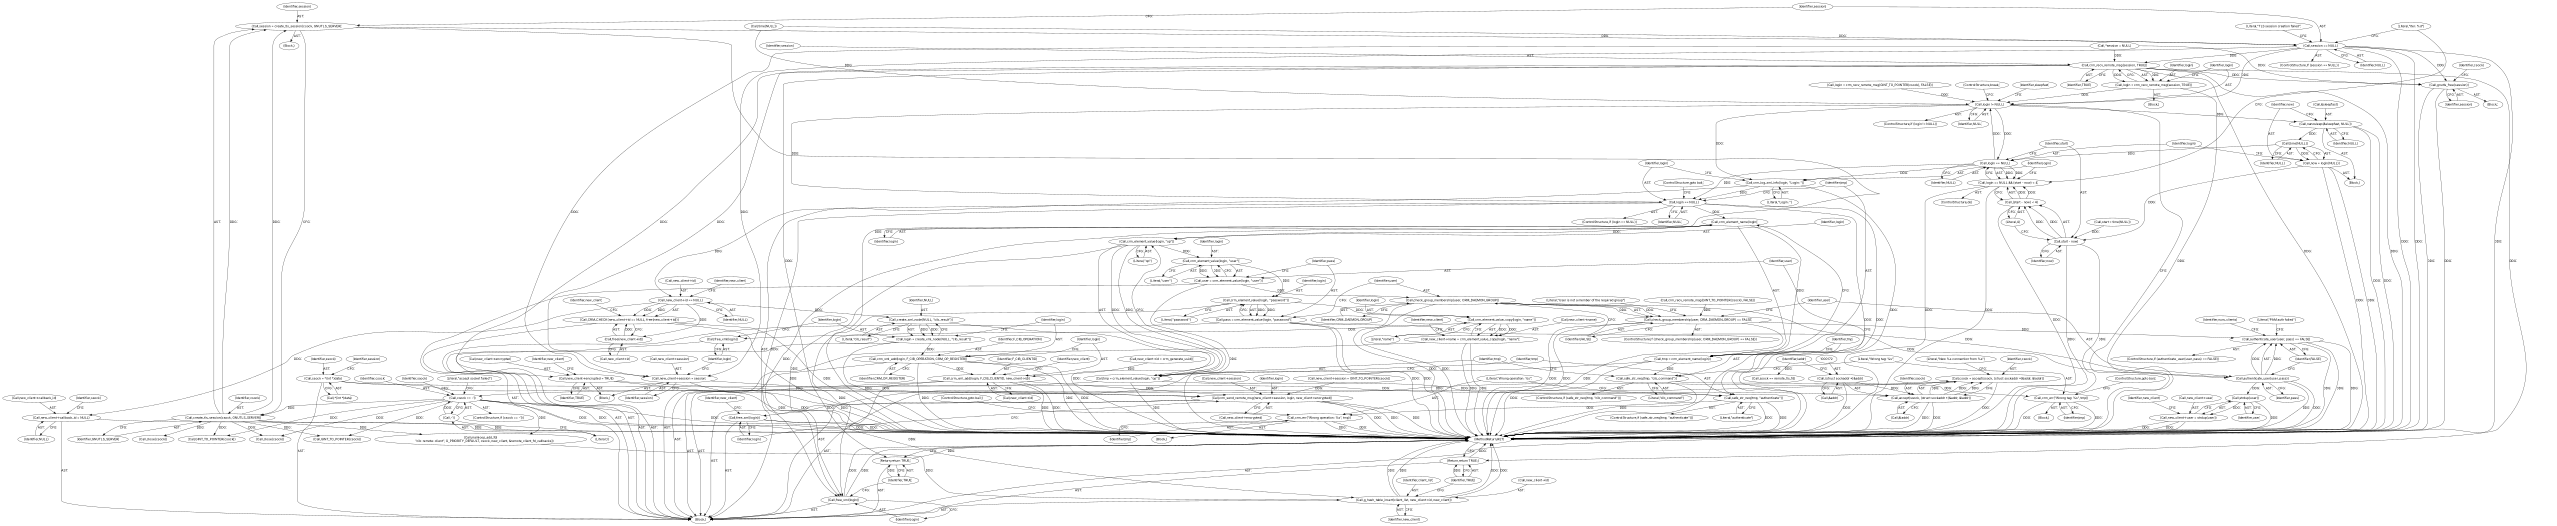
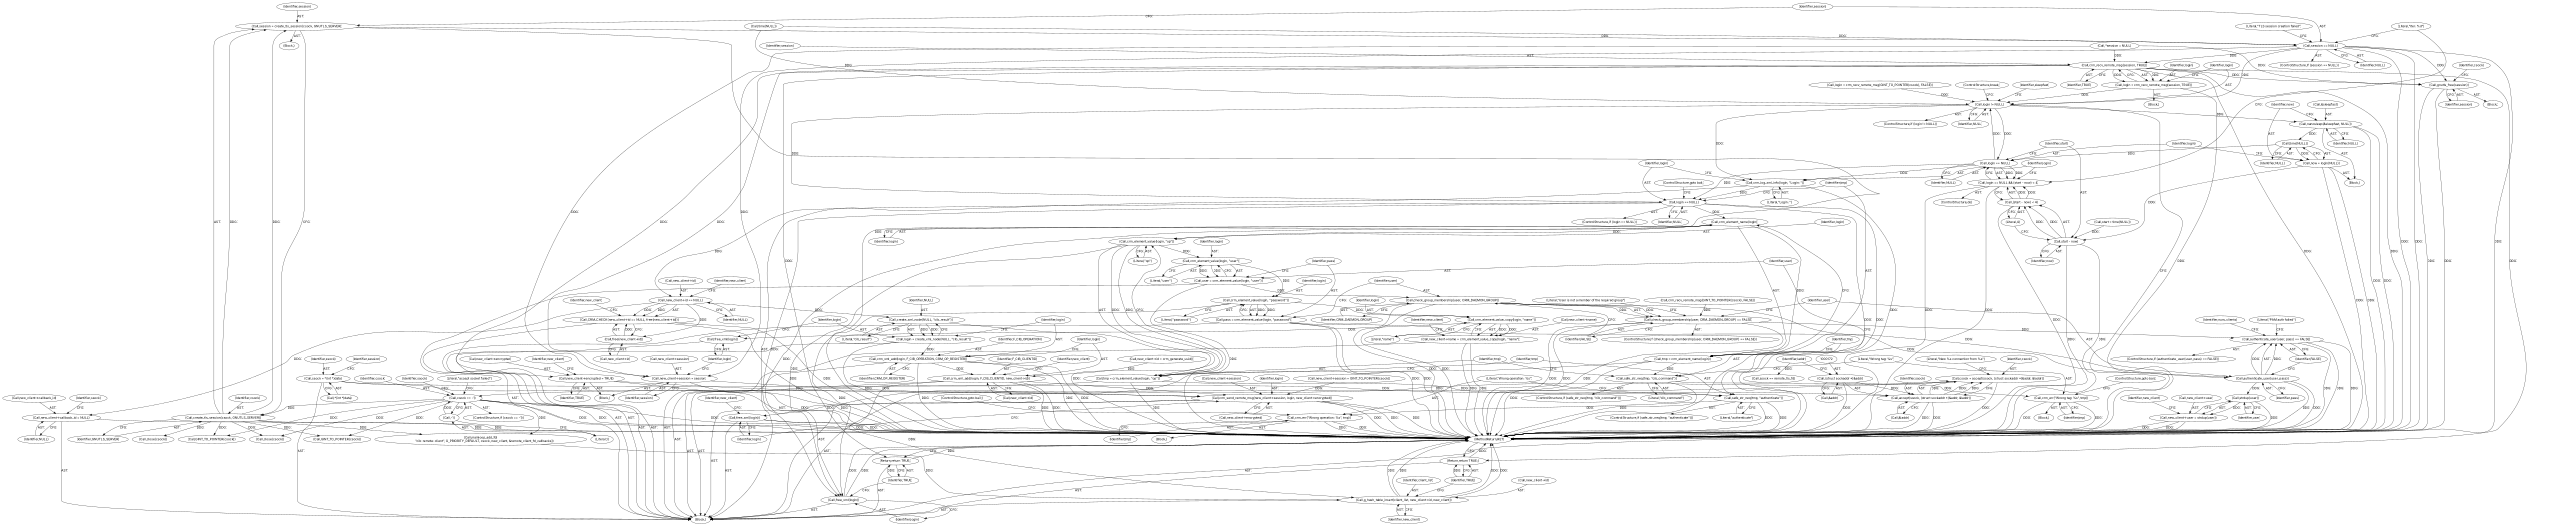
edge "(Call,ssock = *(int *)data)" -> "(MethodReturn,RET)": label "DDG: " -> "AST: "
